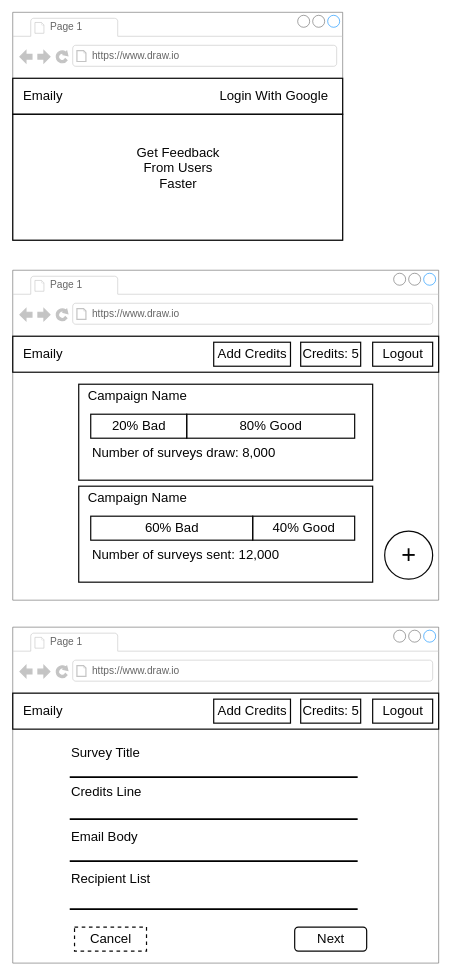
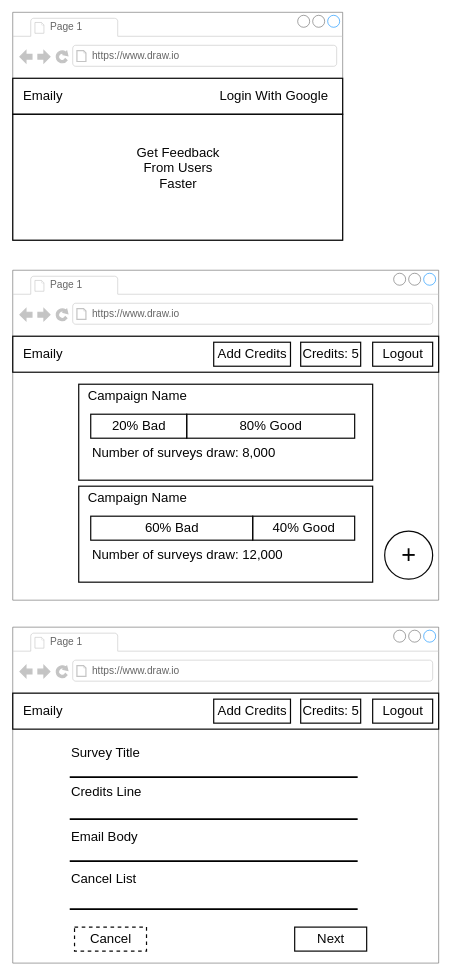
node "Number of surveys sent: 12,000": label "Number of surveys sent: 12,000" -> "Number of surveys draw: 12,000"
node "Recipient List": label "Recipient List" -> "Cancel List"
node "Next": shape rounded rectangle -> rectangle
